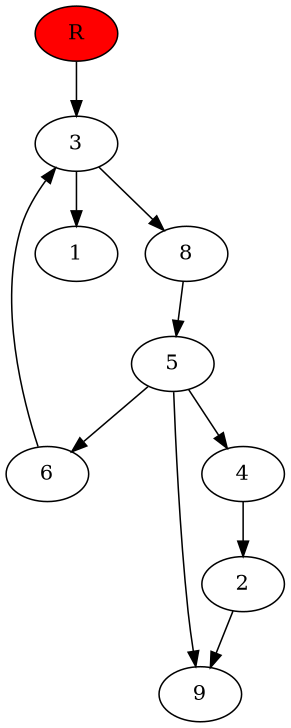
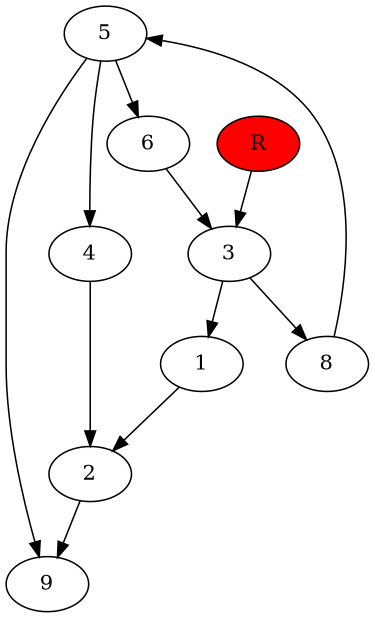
edge "1" -> "2": added
